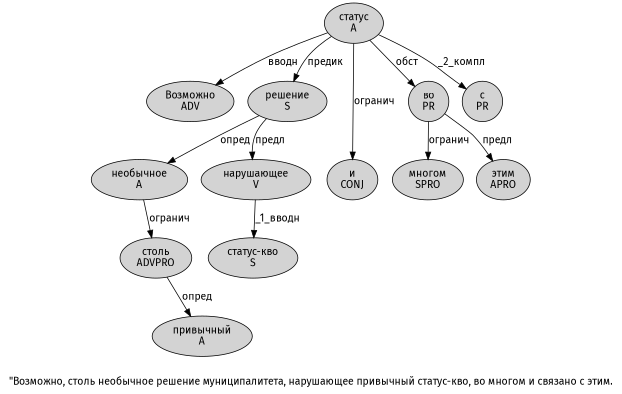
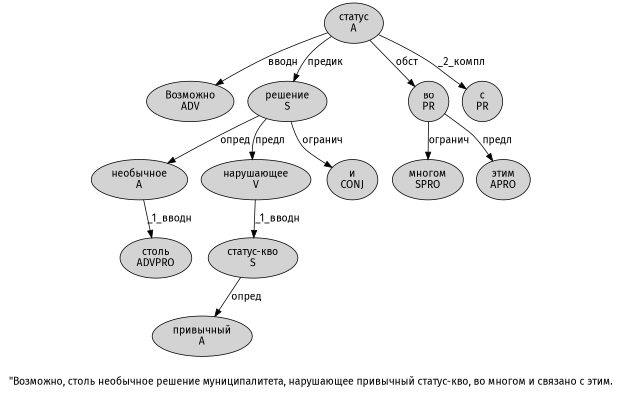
edge "статус A" -> "и CONJ": now "решение S" -> "и CONJ"
edge "необычное A" -> "столь ADVPRO": label "огранич" -> "_1_вводн"
edge "столь ADVPRO" -> "привычный A": now "статус-кво S" -> "привычный A"
